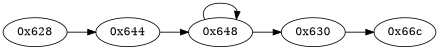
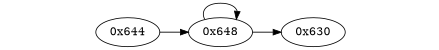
node "0x628": removed
node "0x66c": removed
